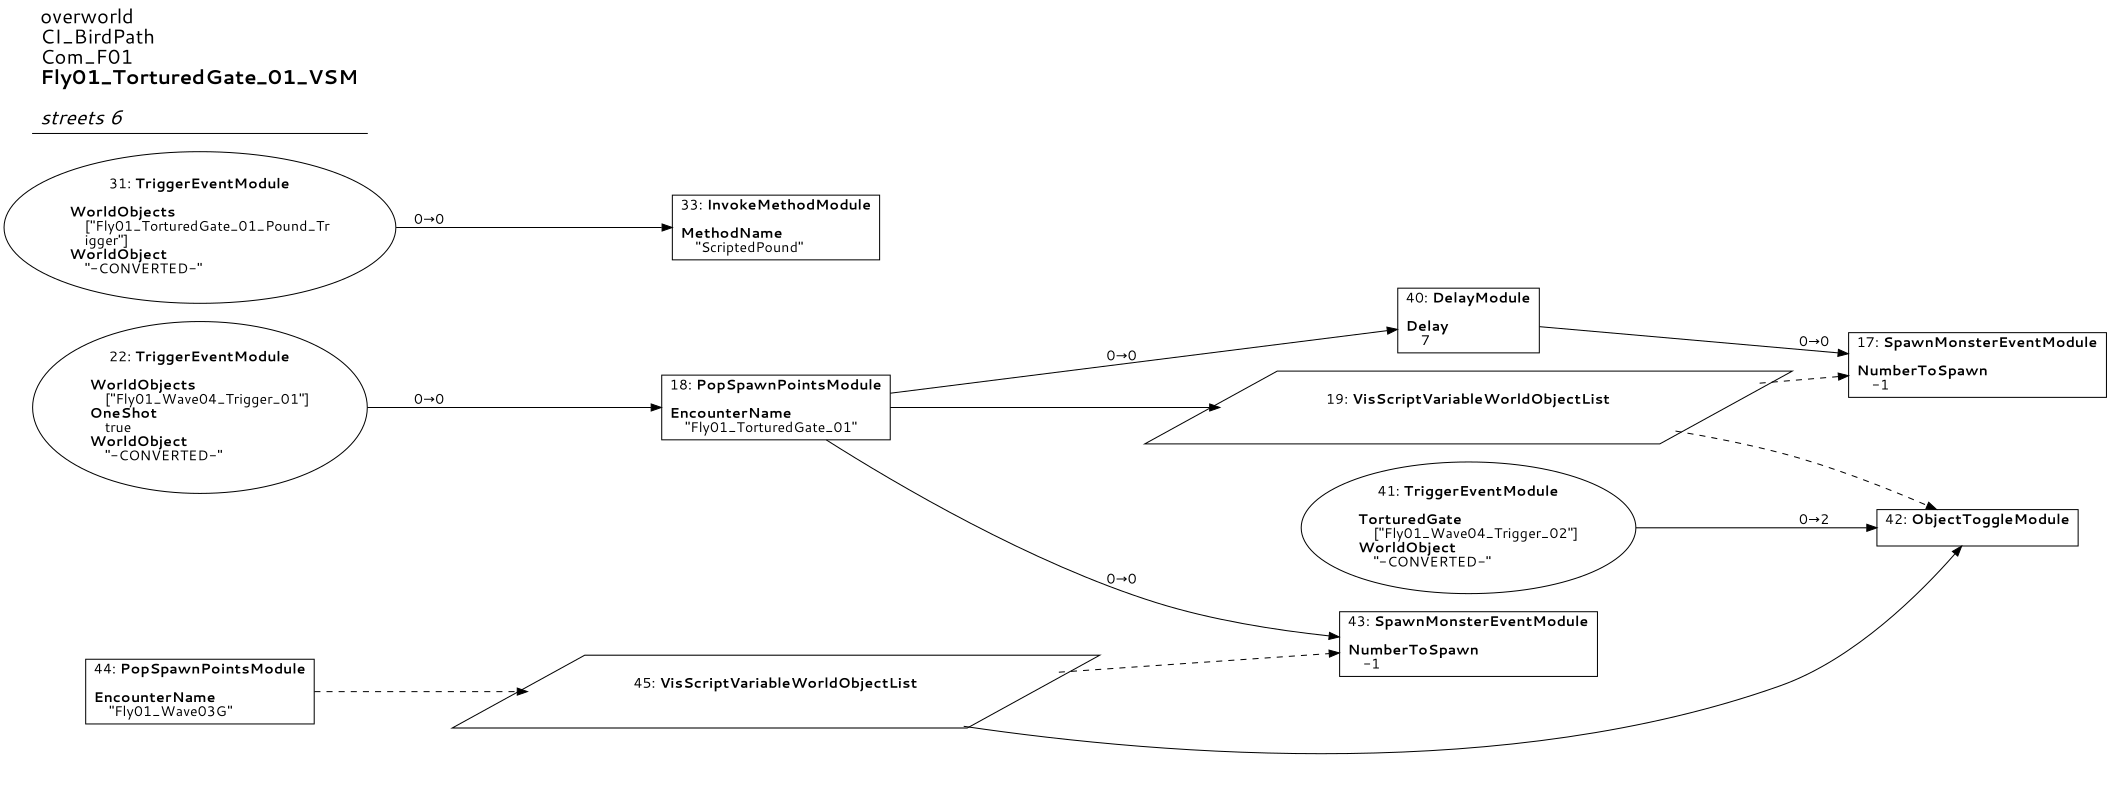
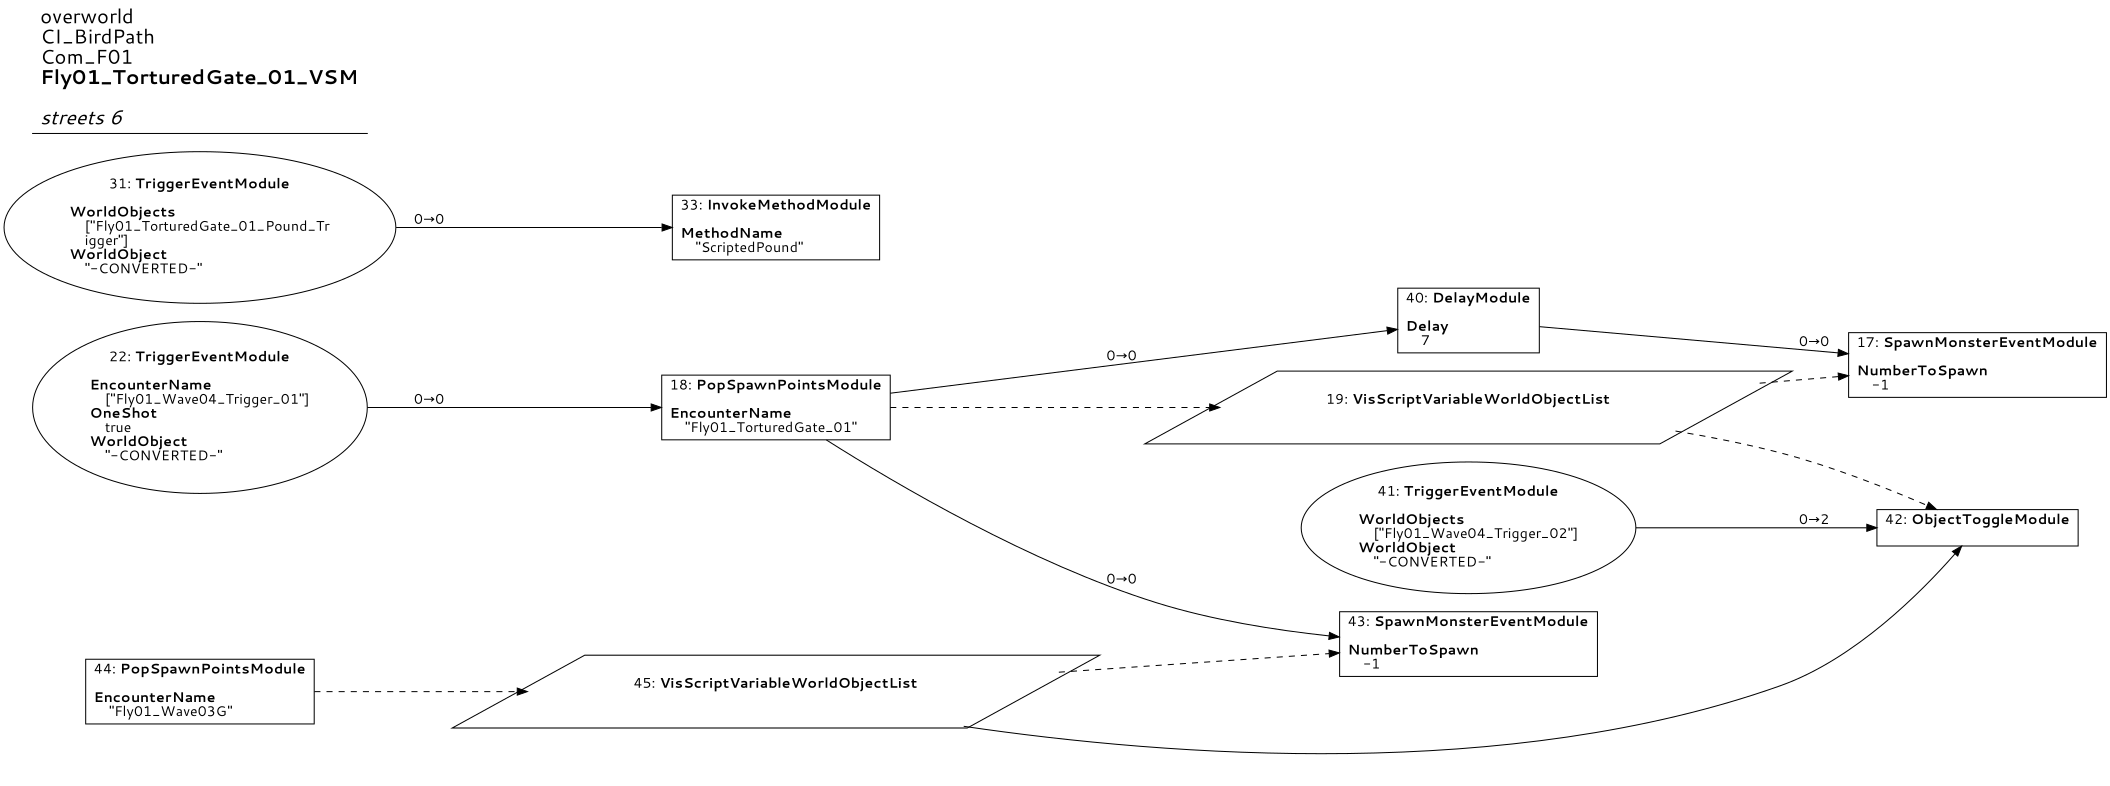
node "22:": text "WorldObjects" -> "EncounterName"
edge "18:" -> "19:": style solid -> dashed
node "41:": text "TorturedGate" -> "WorldObjects"
